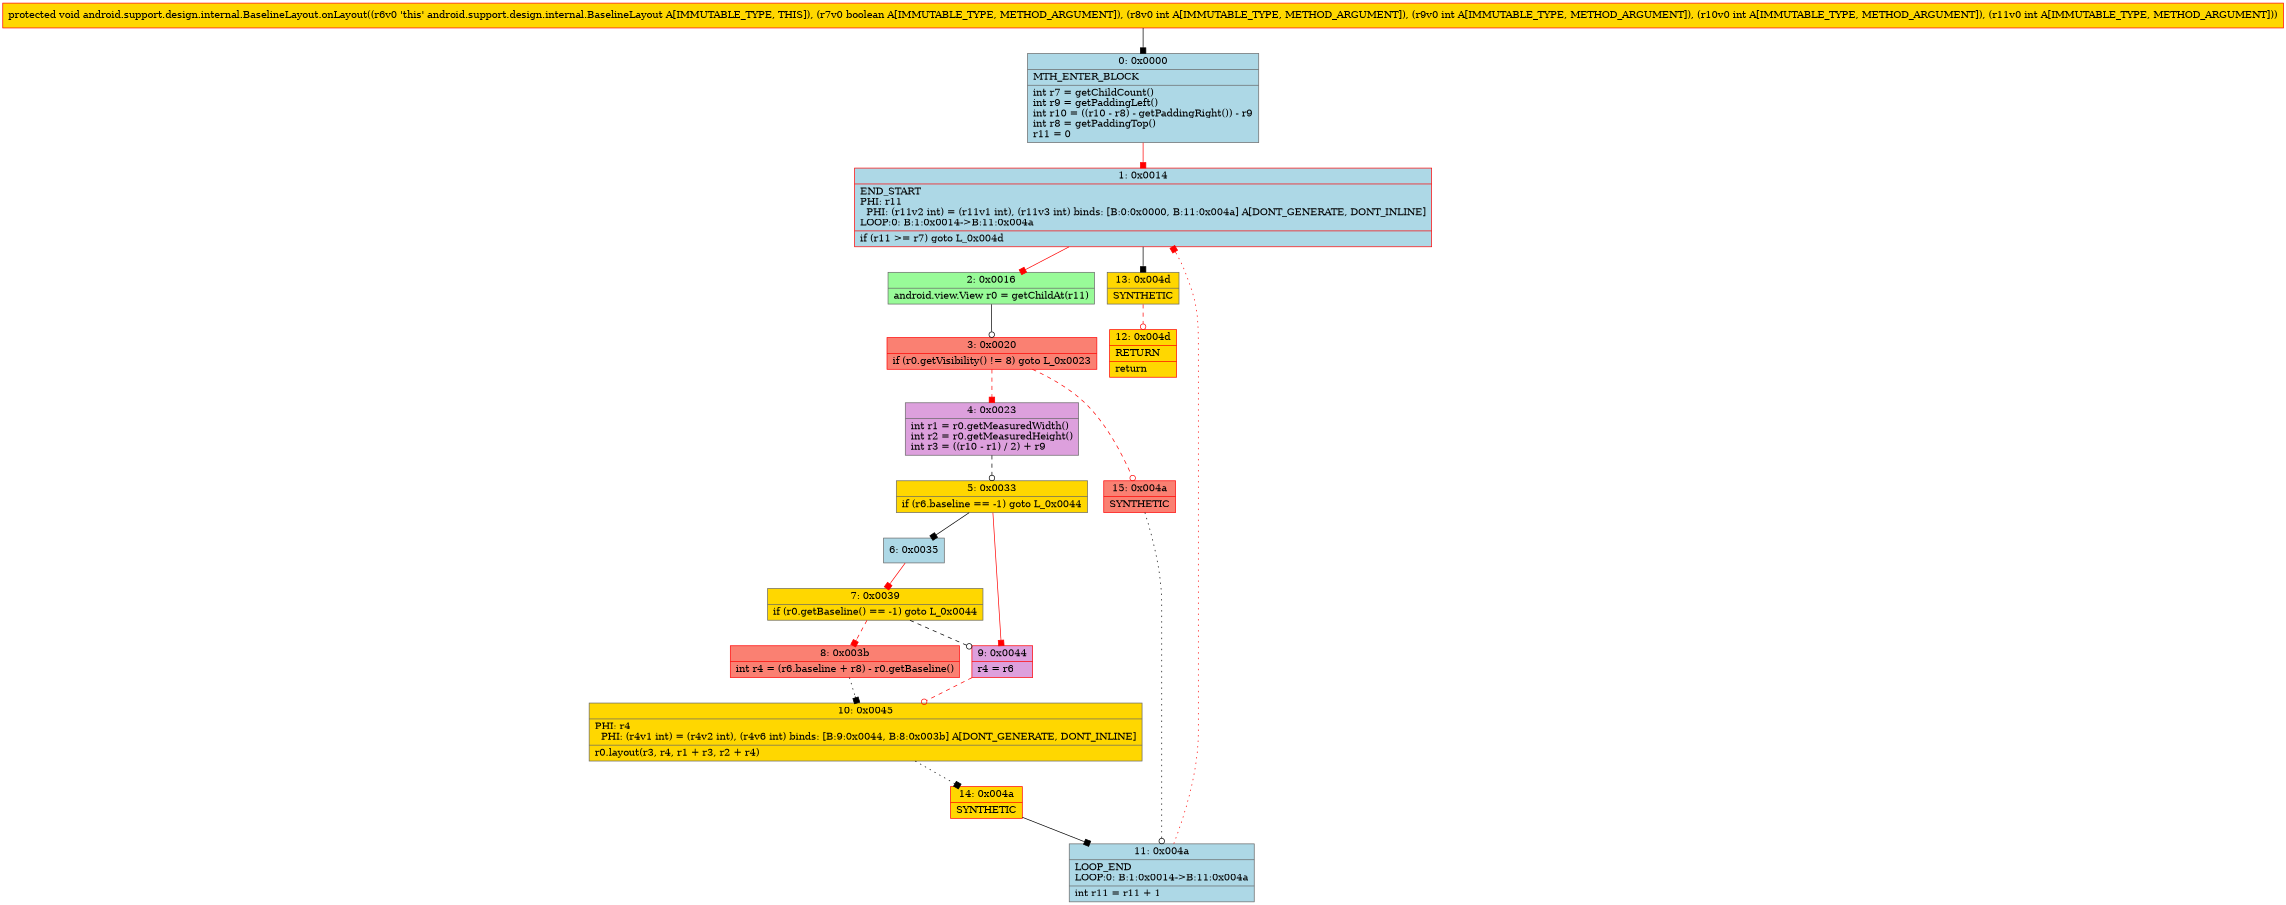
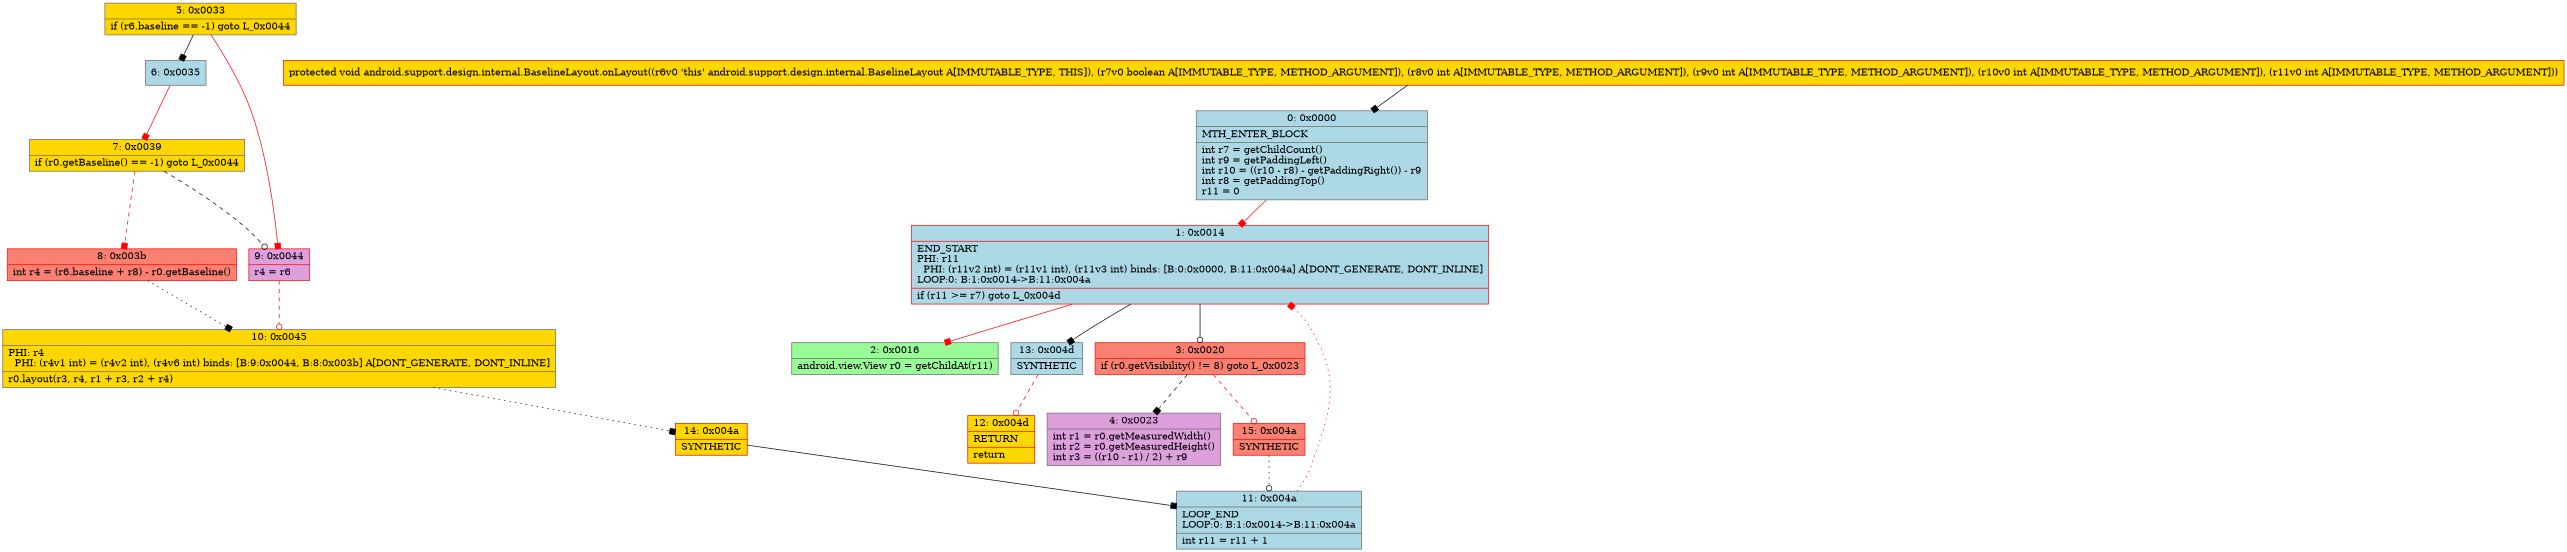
node "13: 0x004d": fillcolor gold -> lightblue
edge "2: 0x0016" -> "3: 0x0020": now "1: 0x0014" -> "3: 0x0020"
edge "3: 0x0020" -> "4: 0x0023": color red -> black
edge "4: 0x0023" -> "5: 0x0033": removed
